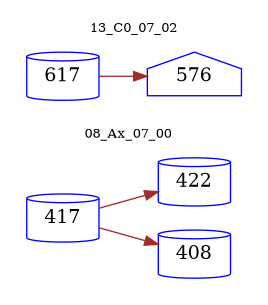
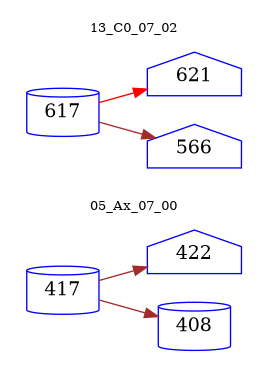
node "576": label "576" -> "566"
node "621": added
cluster "08_Ax_07_00": label "08_Ax_07_00" -> "05_Ax_07_00"
node "422": shape cylinder -> house
